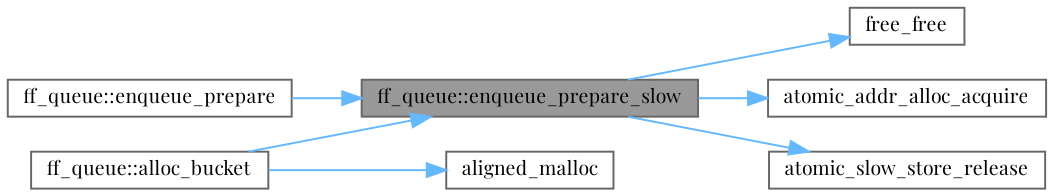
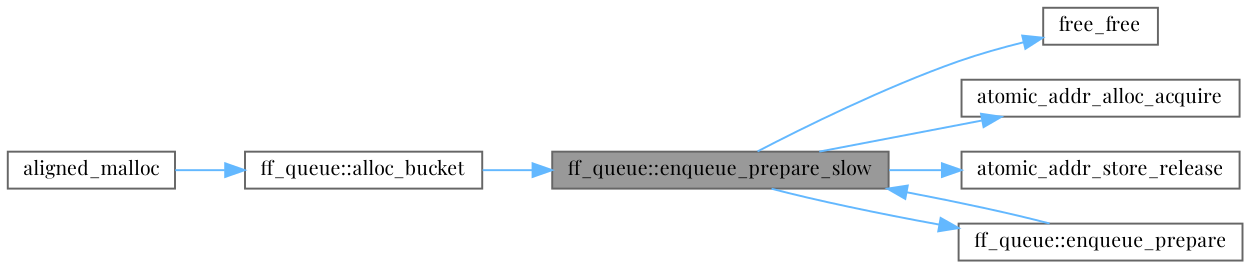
edge "ff_queue::alloc_bucket" -> "aligned_malloc": reversed
node "atomic_slow_store_release": label "atomic_slow_store_release" -> "atomic_addr_store_release"
edge "ff_queue::enqueue_prepare_slow" -> "ff_queue::enqueue_prepare": added
